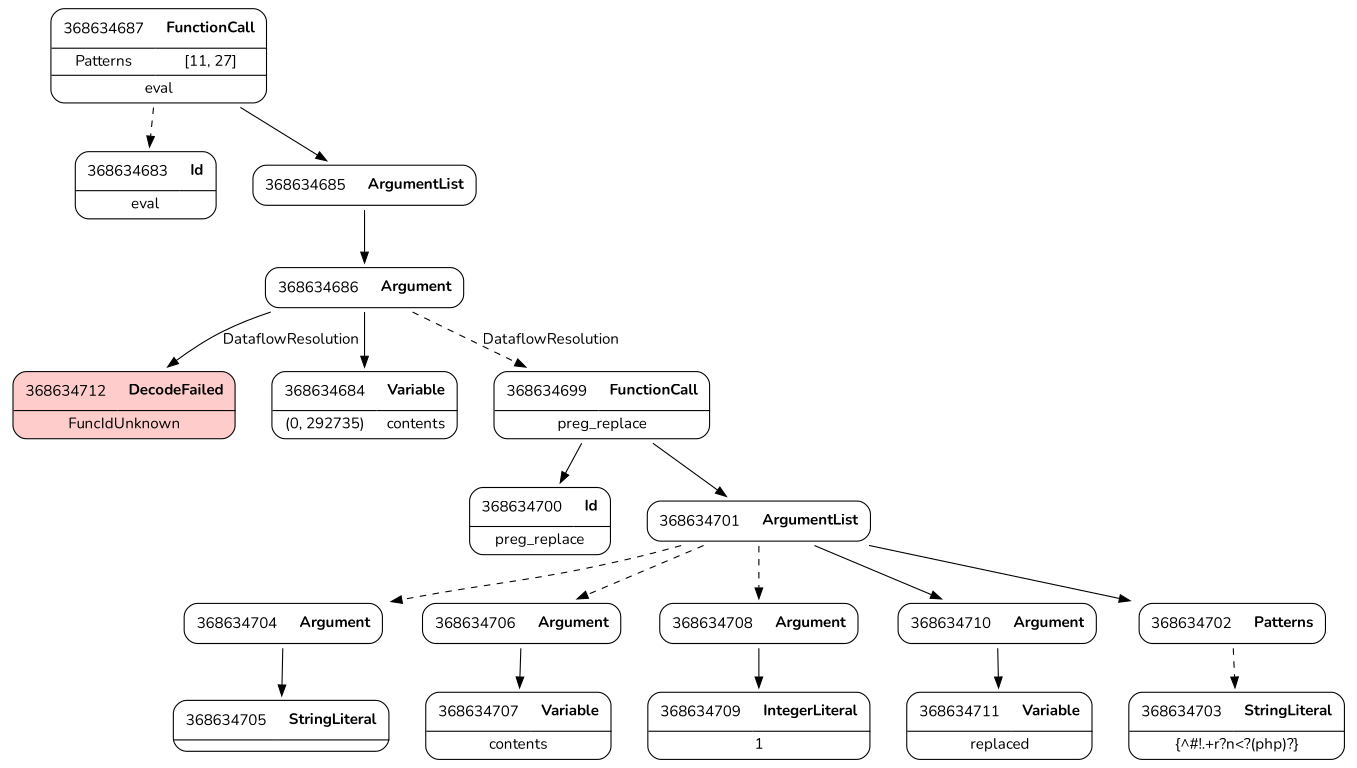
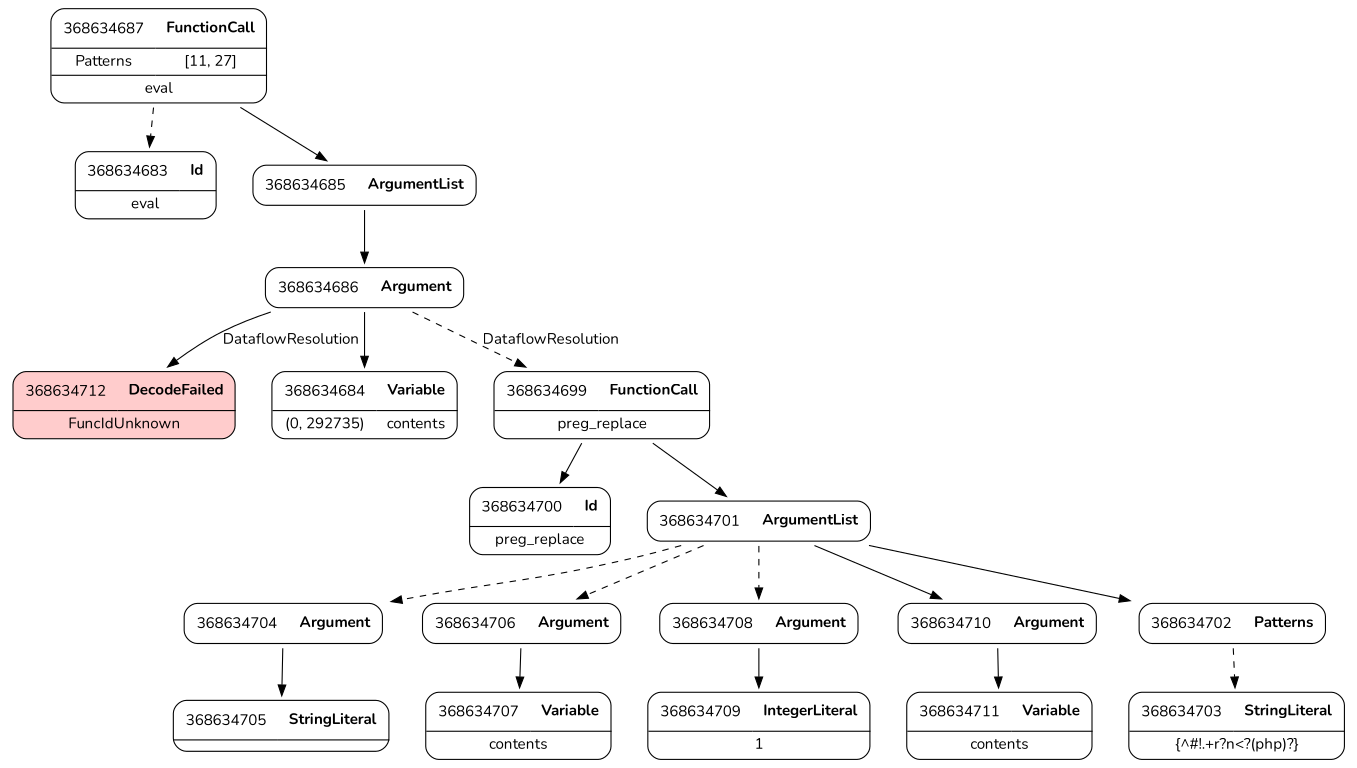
node "368634711": text "replaced" -> "contents"
